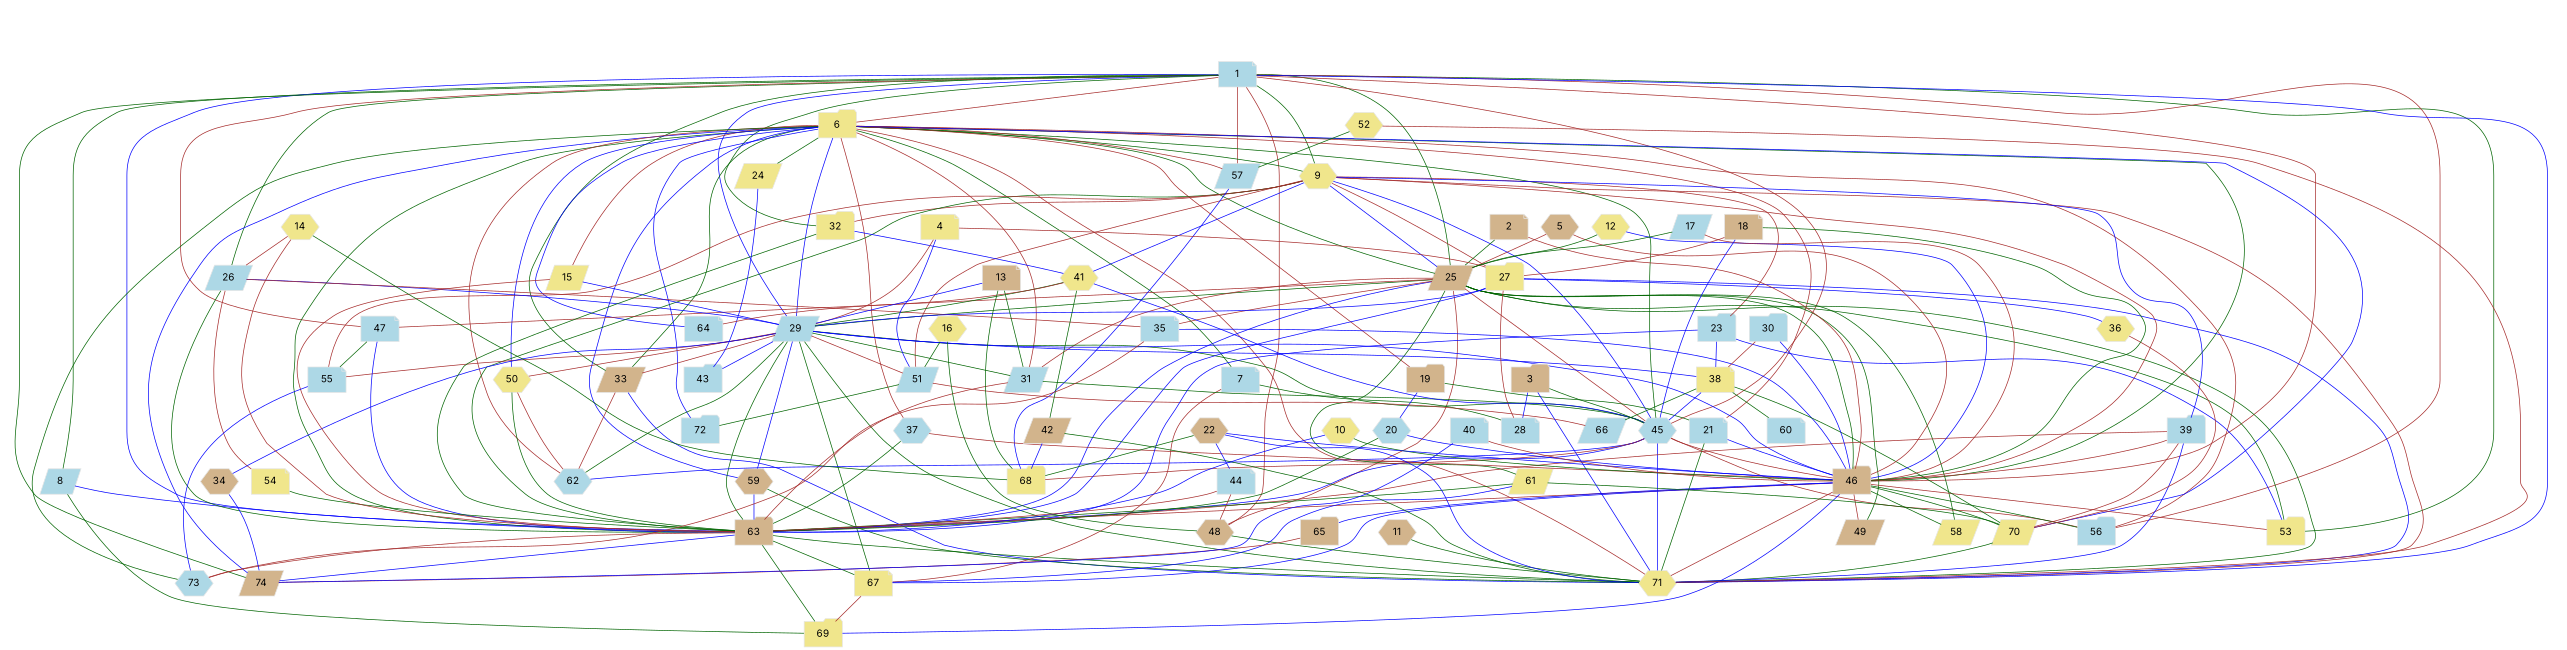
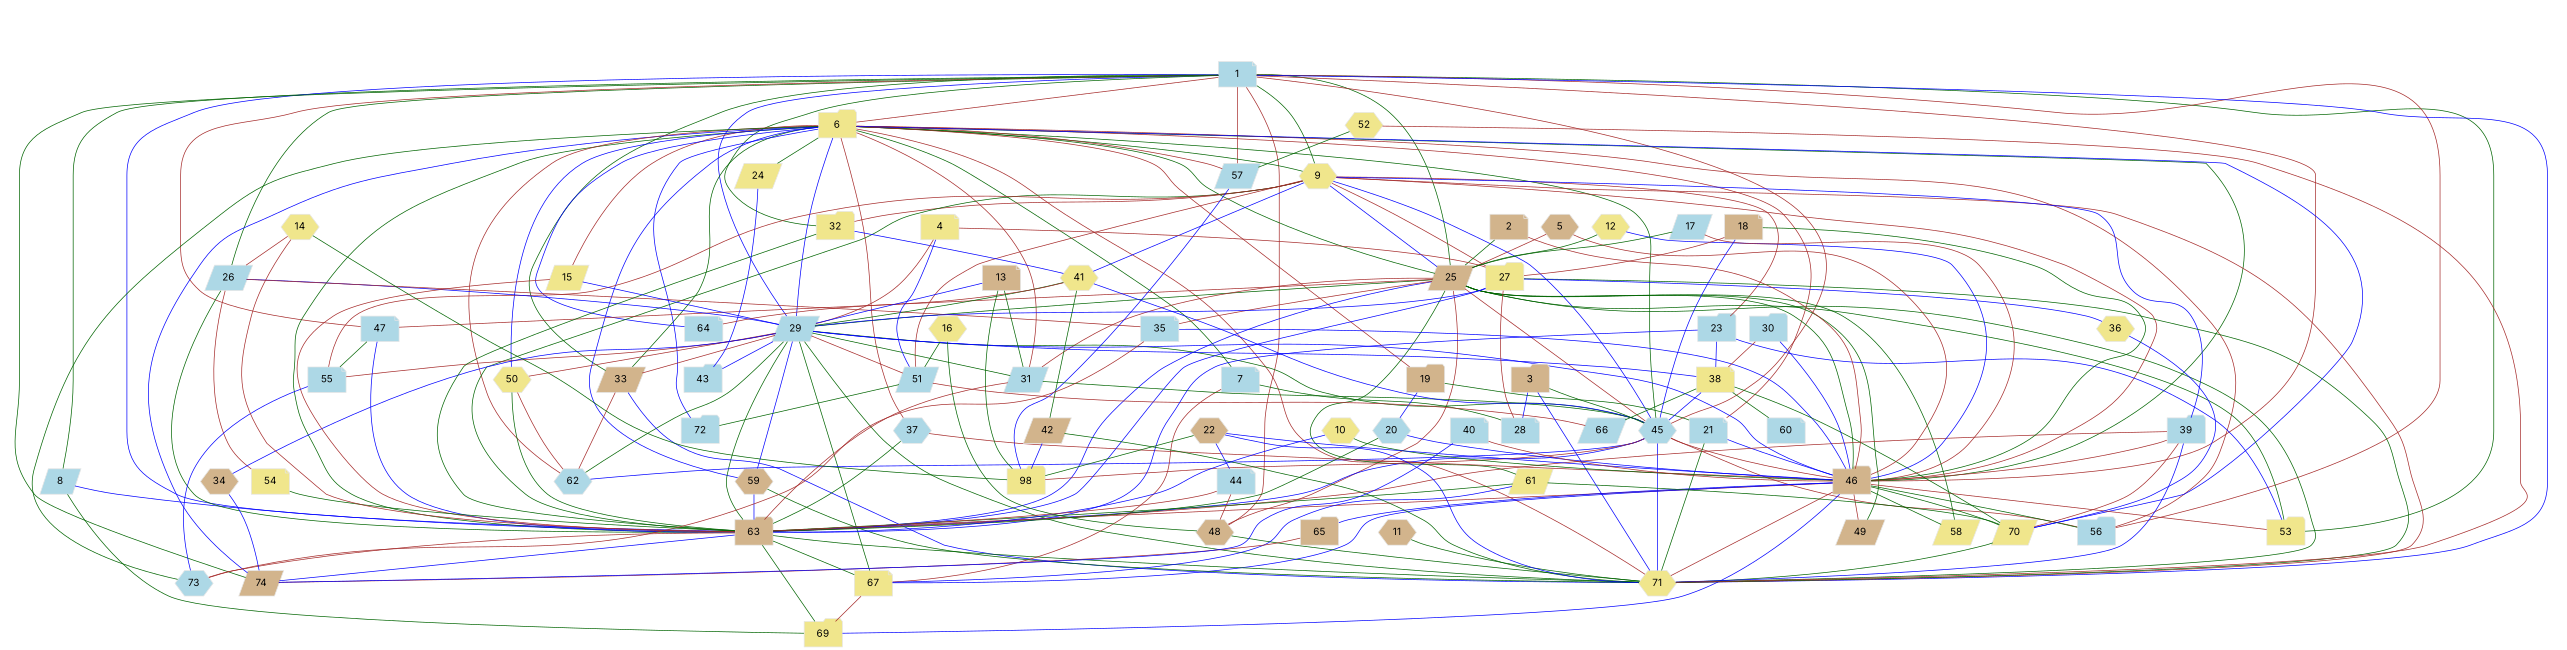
edge "27" -- "71": color blue -> darkgreen
edge "36" -- "70": color brown -> blue
node "68": label "68" -> "98"
